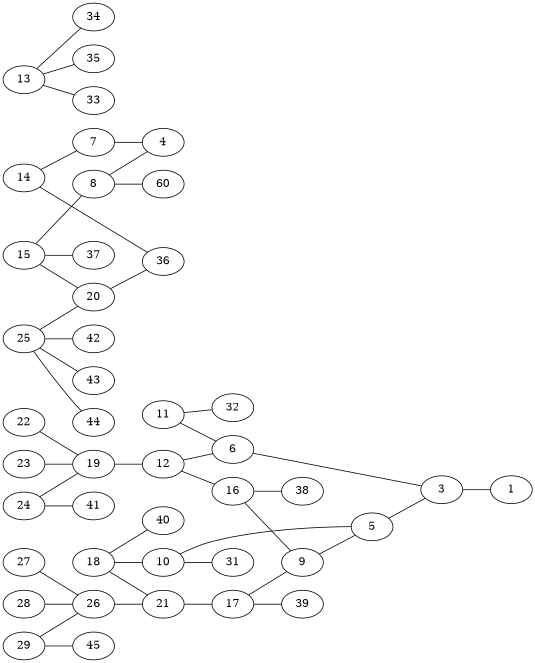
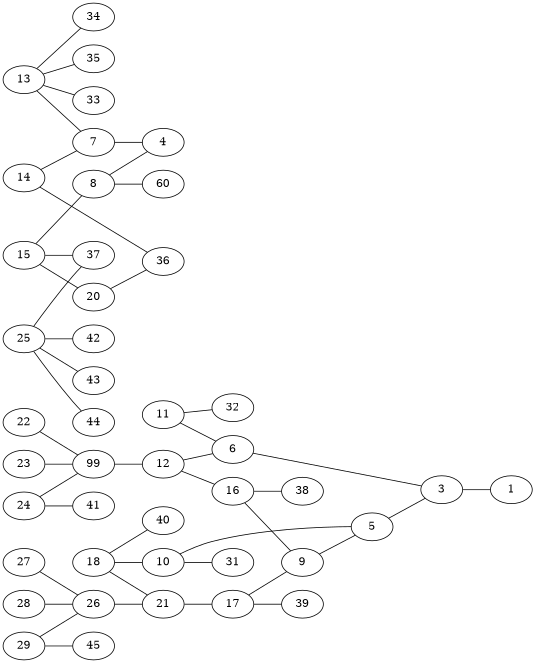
edge "13" -- "7": added
edge "20" -- "25": now "37" -- "25"
node "19": label "19" -> "99"
